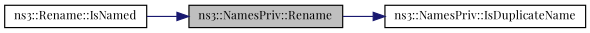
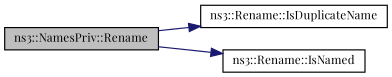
edge "ns3::Rename::IsNamed" -> "ns3::NamesPriv::Rename": reversed
node "ns3::NamesPriv::IsDuplicateName": label "ns3::NamesPriv::IsDuplicateName" -> "ns3::Rename::IsDuplicateName"
